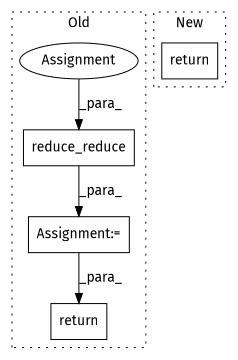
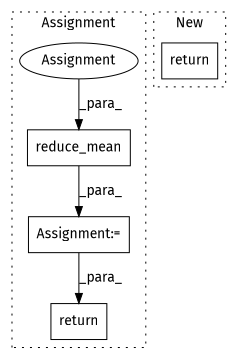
cluster "Old": label "Old" -> "Assignment"
node "reduce_reduce": label "reduce_reduce" -> "reduce_mean"
